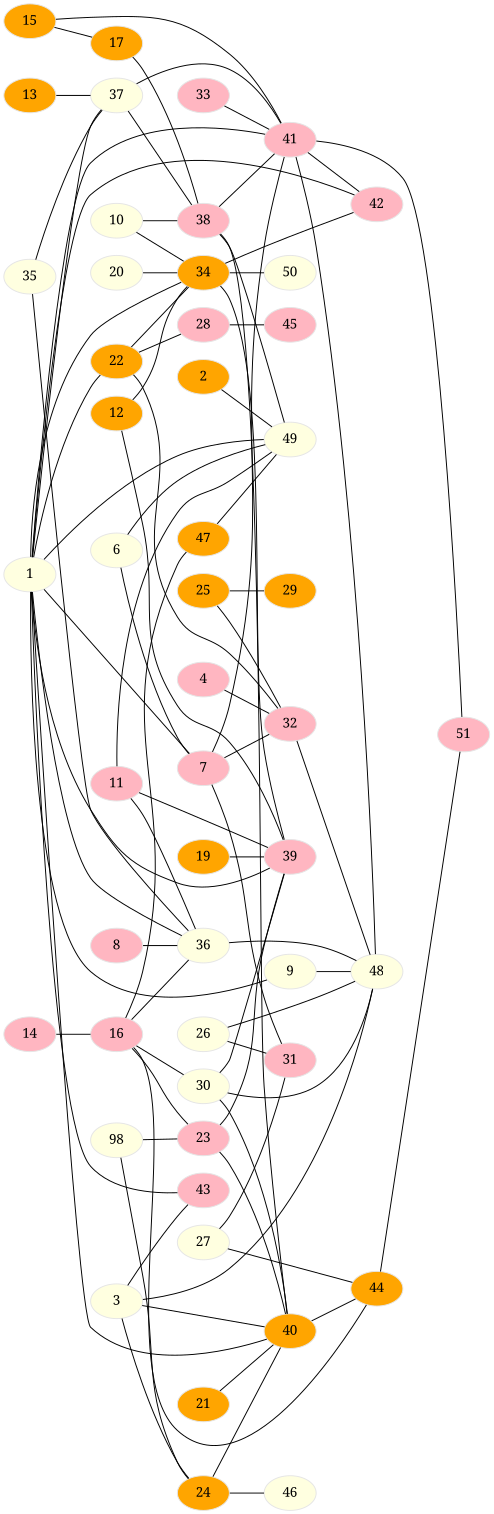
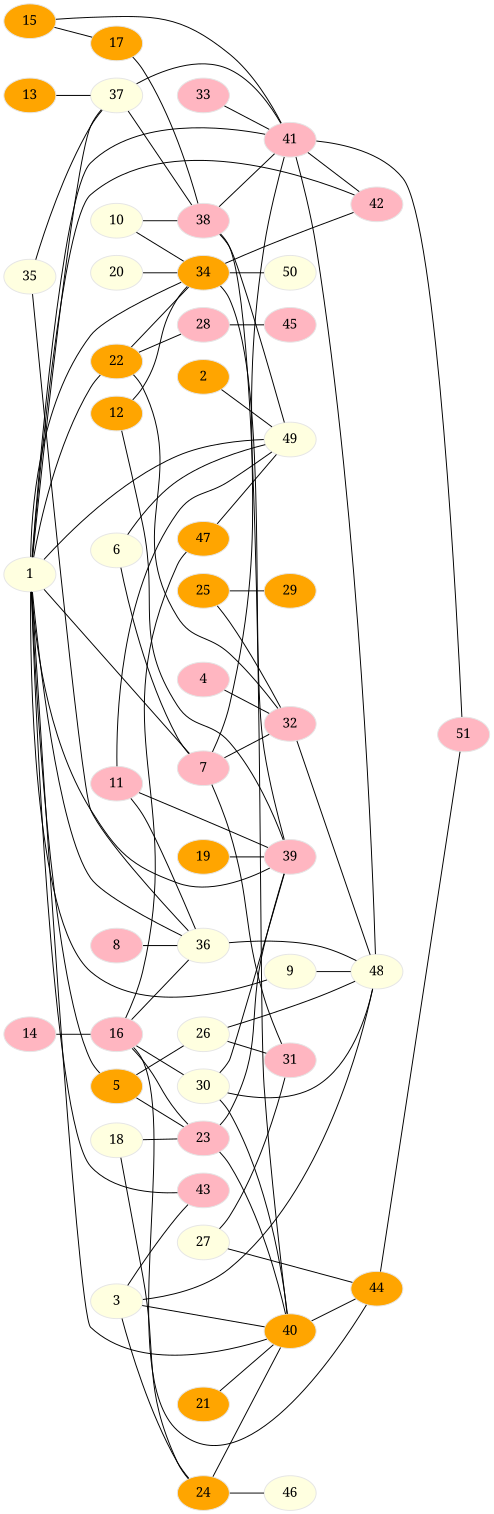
node "5": added
node "98": label "98" -> "18"
